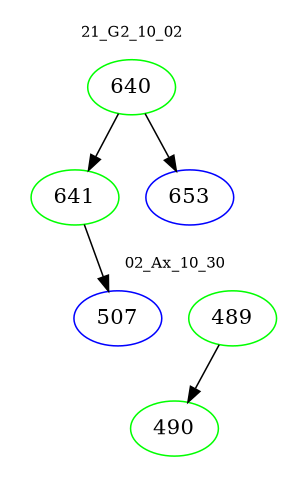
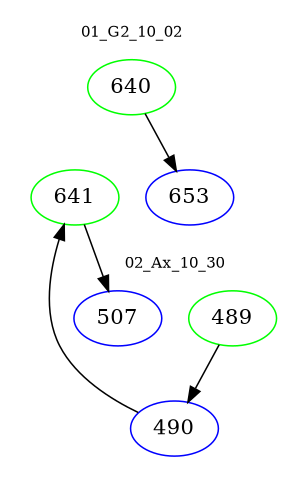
cluster "21_G2_10_02": label "21_G2_10_02" -> "01_G2_10_02"
edge "640" -> "641": now "490" -> "641"
node "490": color green -> blue
